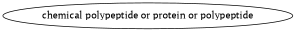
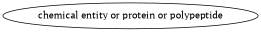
node "chemical polypeptide or protein or polypeptide": label "chemical polypeptide or protein or polypeptide" -> "chemical entity or protein or polypeptide"
